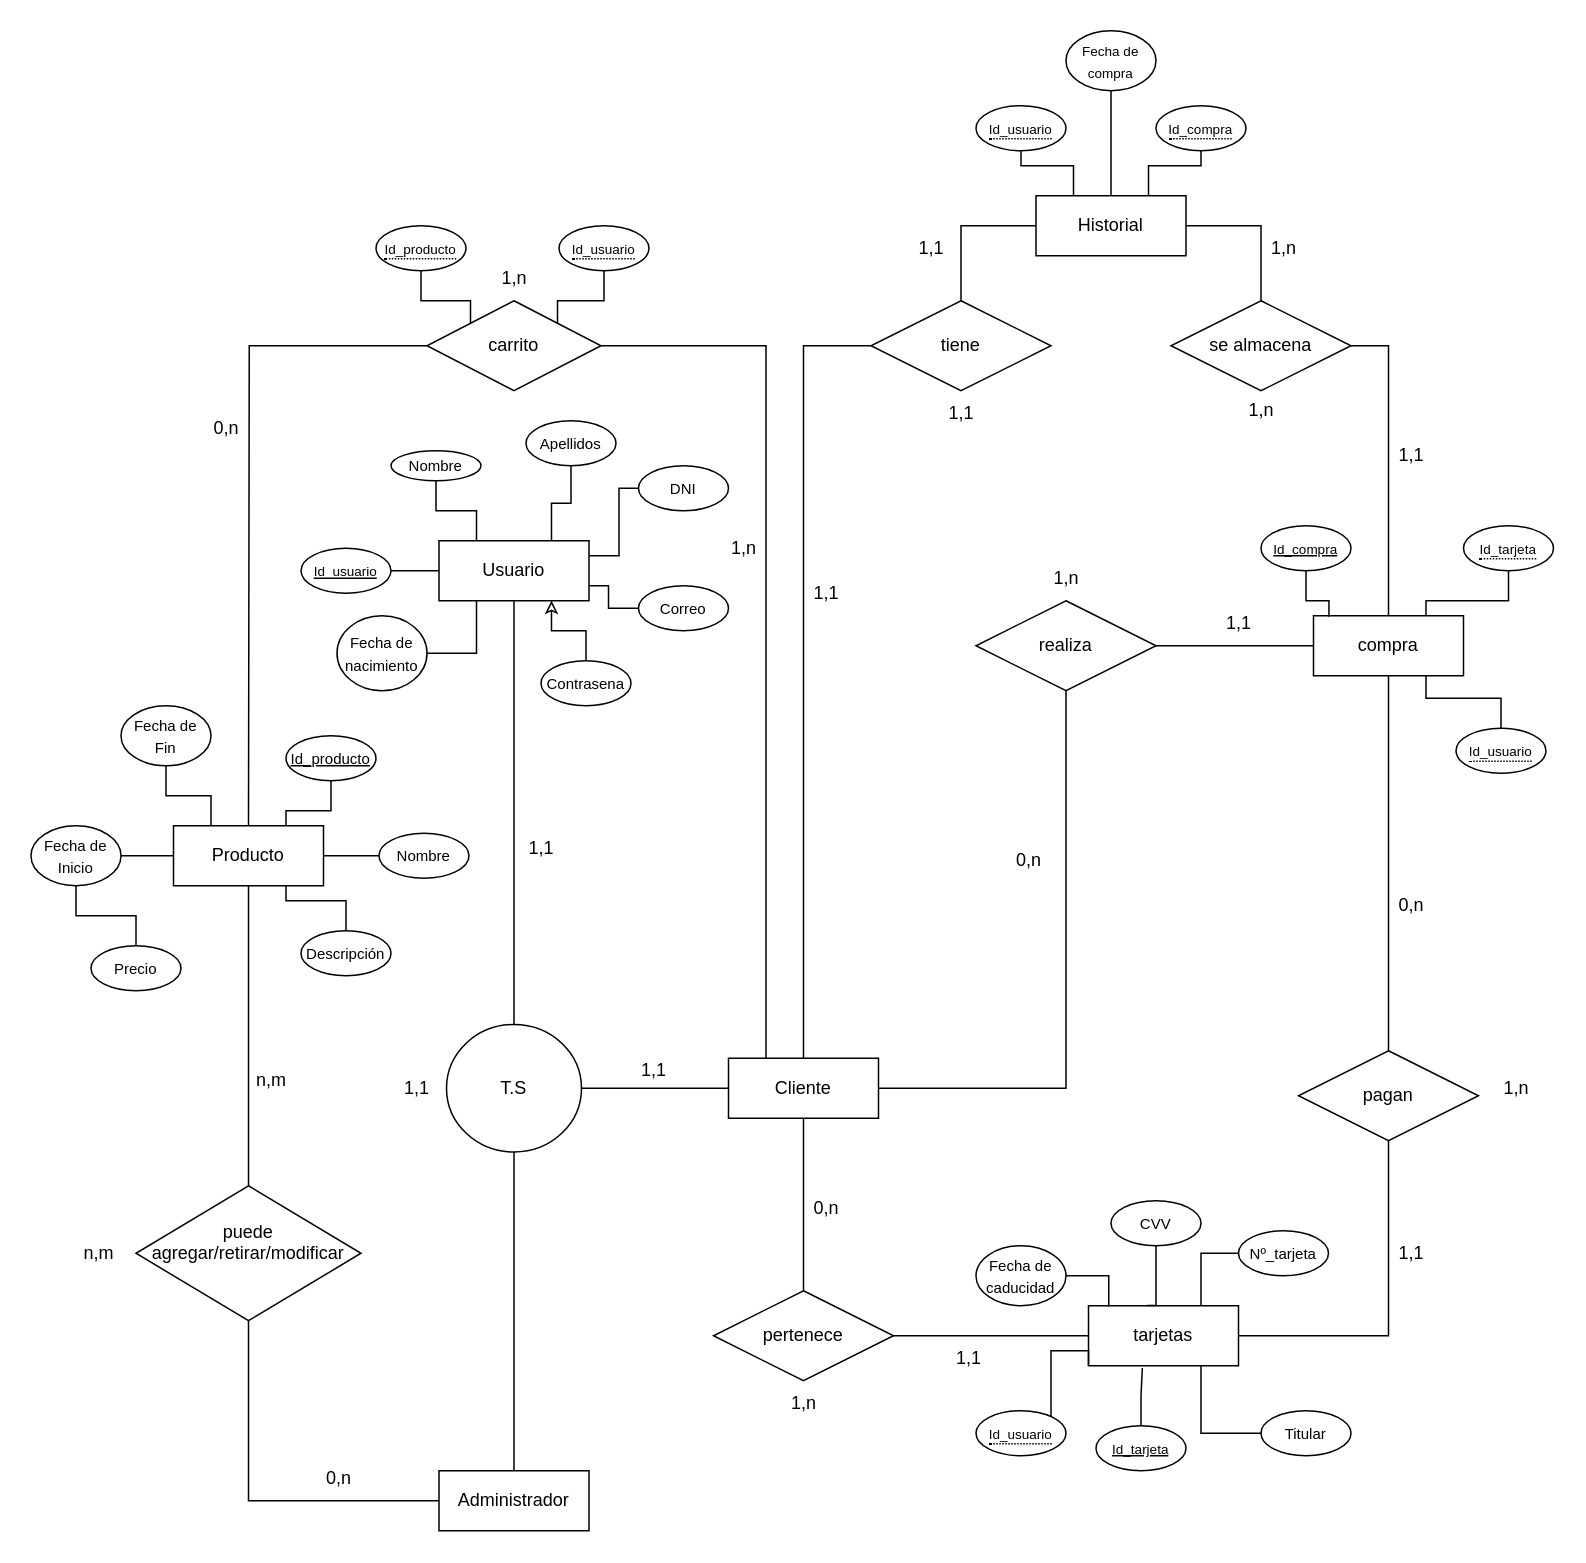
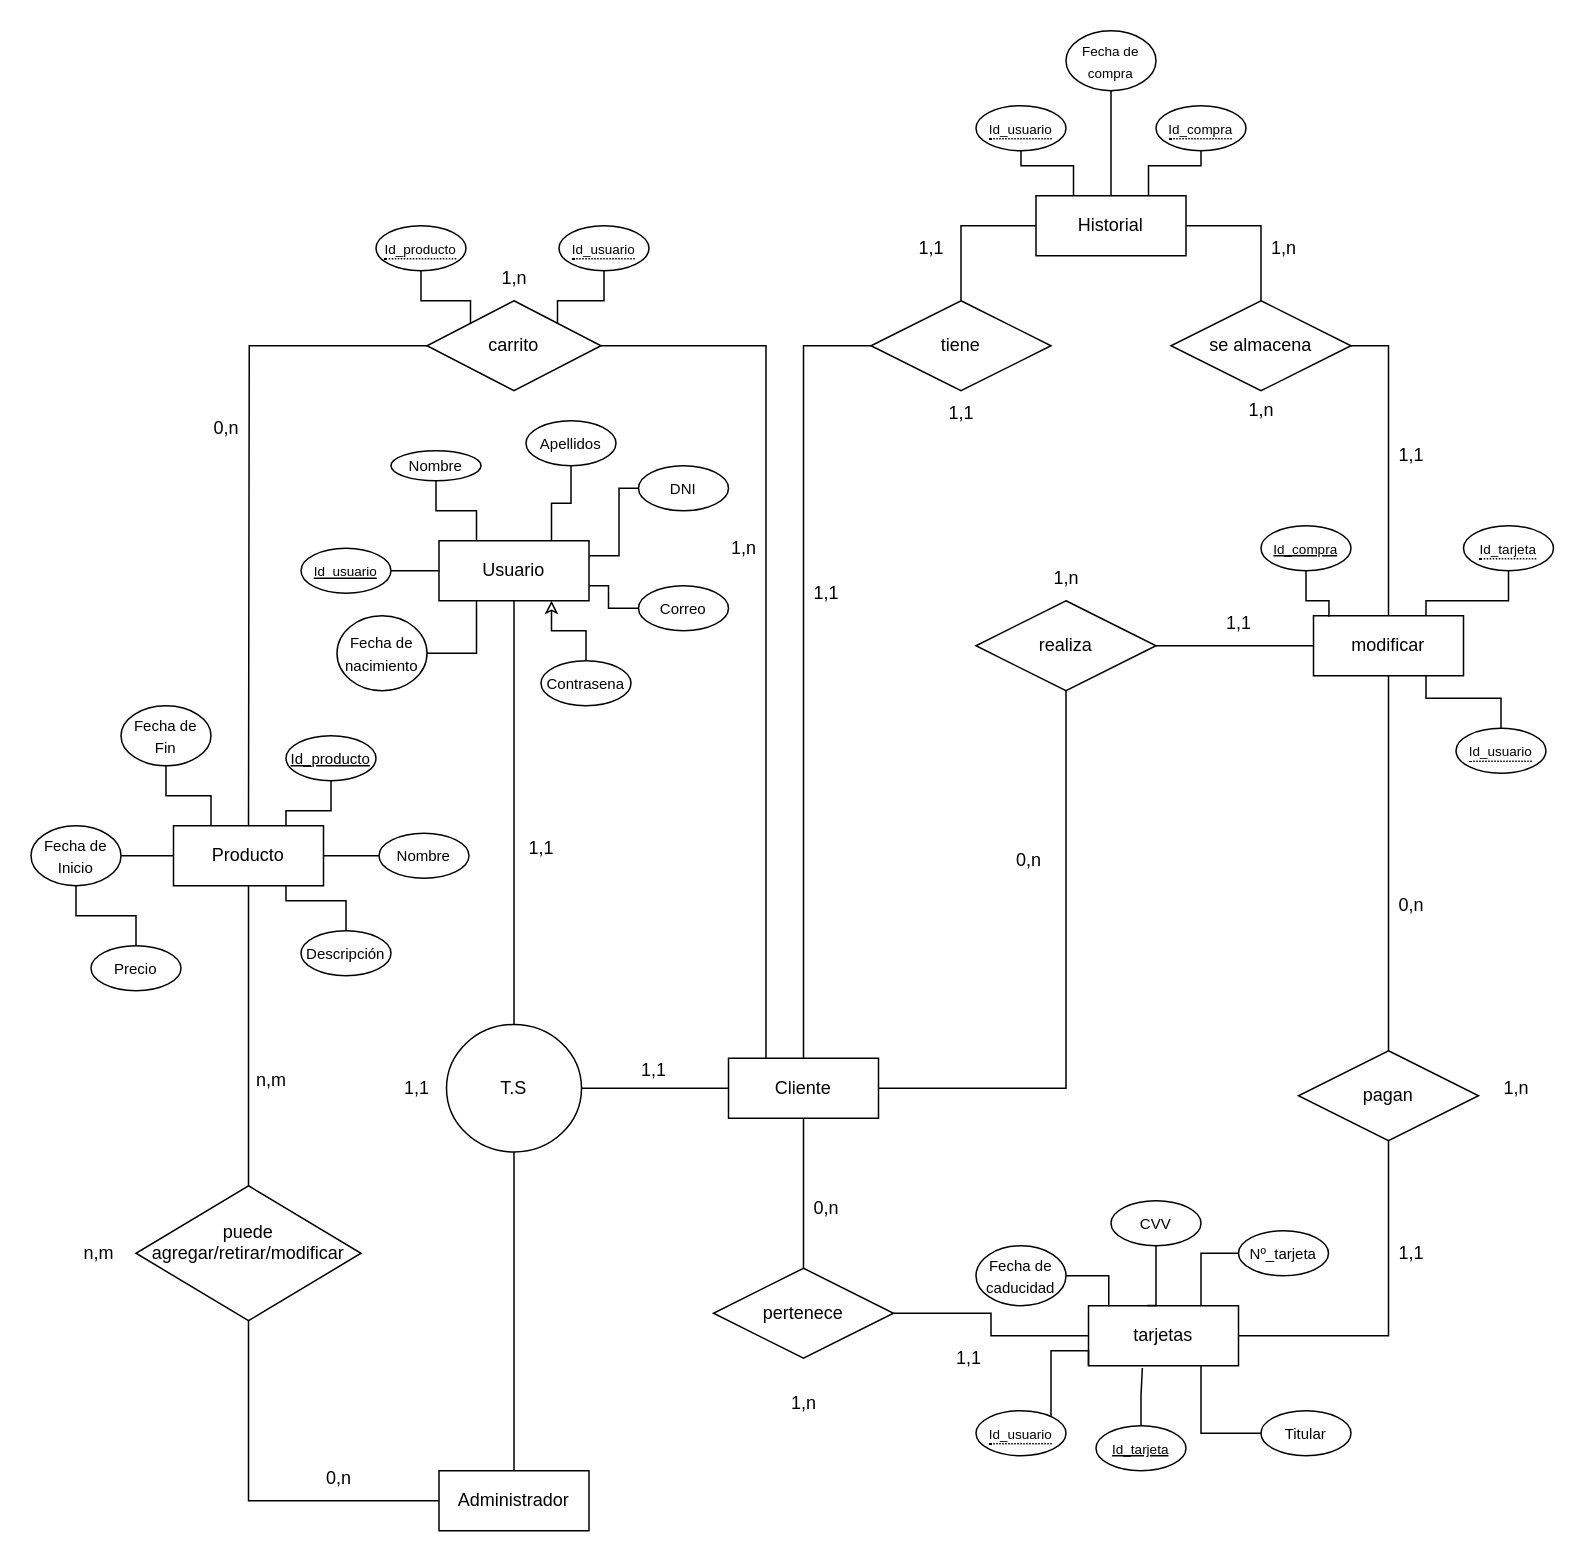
node "compra": label "compra" -> "modificar"
node "pertenece": moved (803, 1336) -> (803, 1313)
